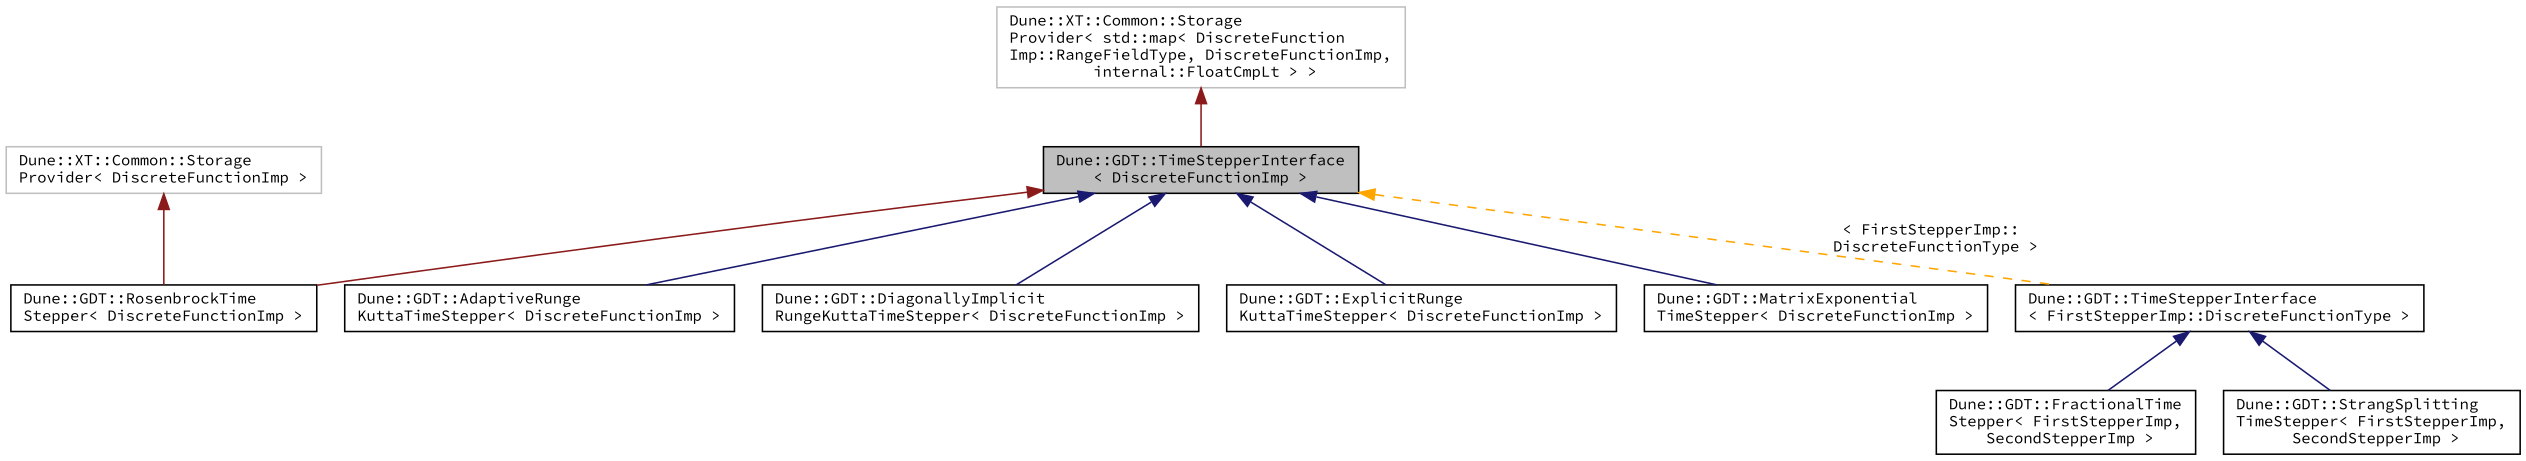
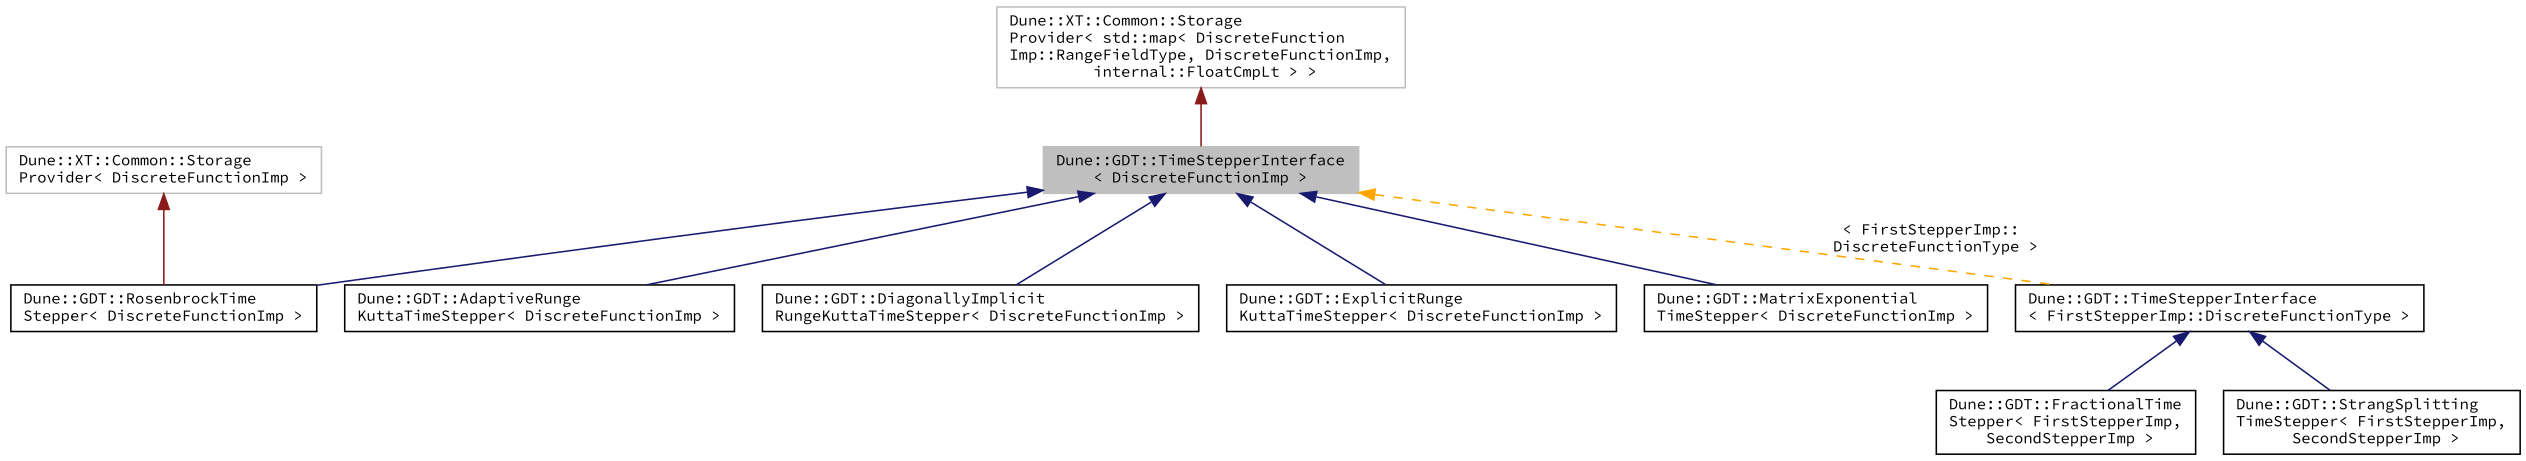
node "Dune::GDT::TimeStepperInterface < DiscreteFunctionImp >": color black -> grey75
edge "Dune::GDT::RosenbrockTime Stepper< DiscreteFunctionImp >" -> "Dune::GDT::TimeStepperInterface < DiscreteFunctionImp >": color firebrick4 -> midnightblue
